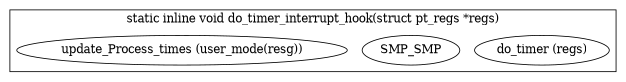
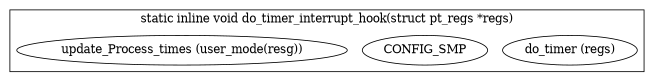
node "SMP_SMP": label "SMP_SMP" -> "CONFIG_SMP"
